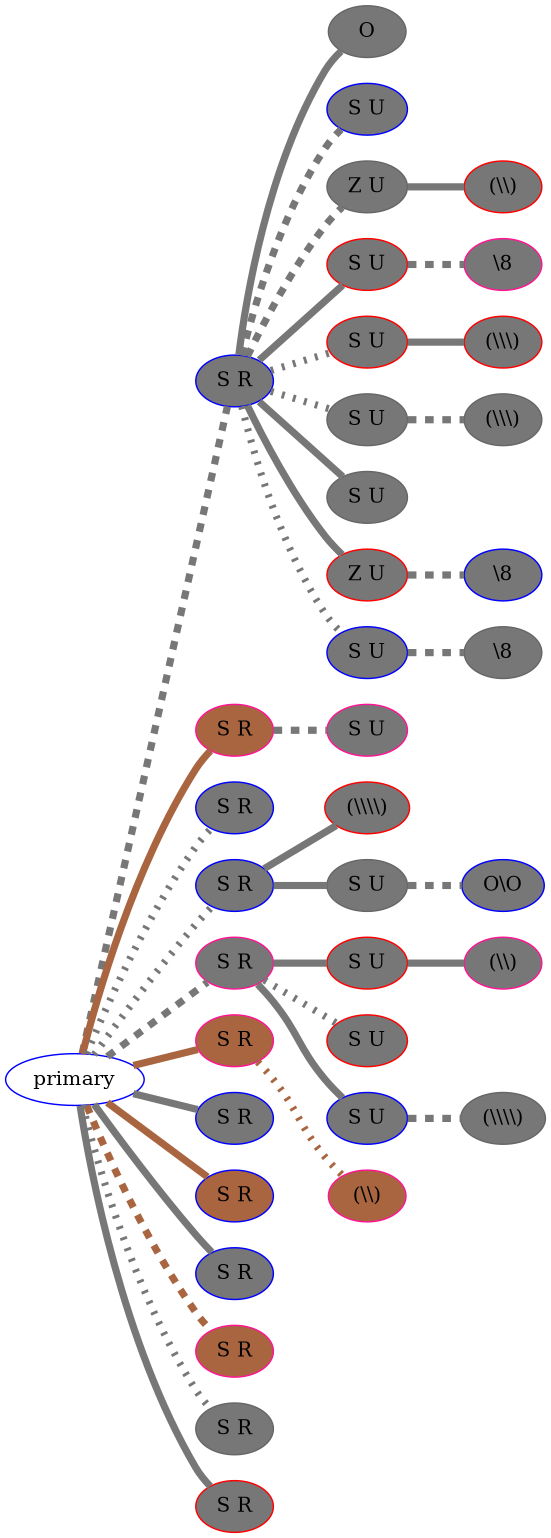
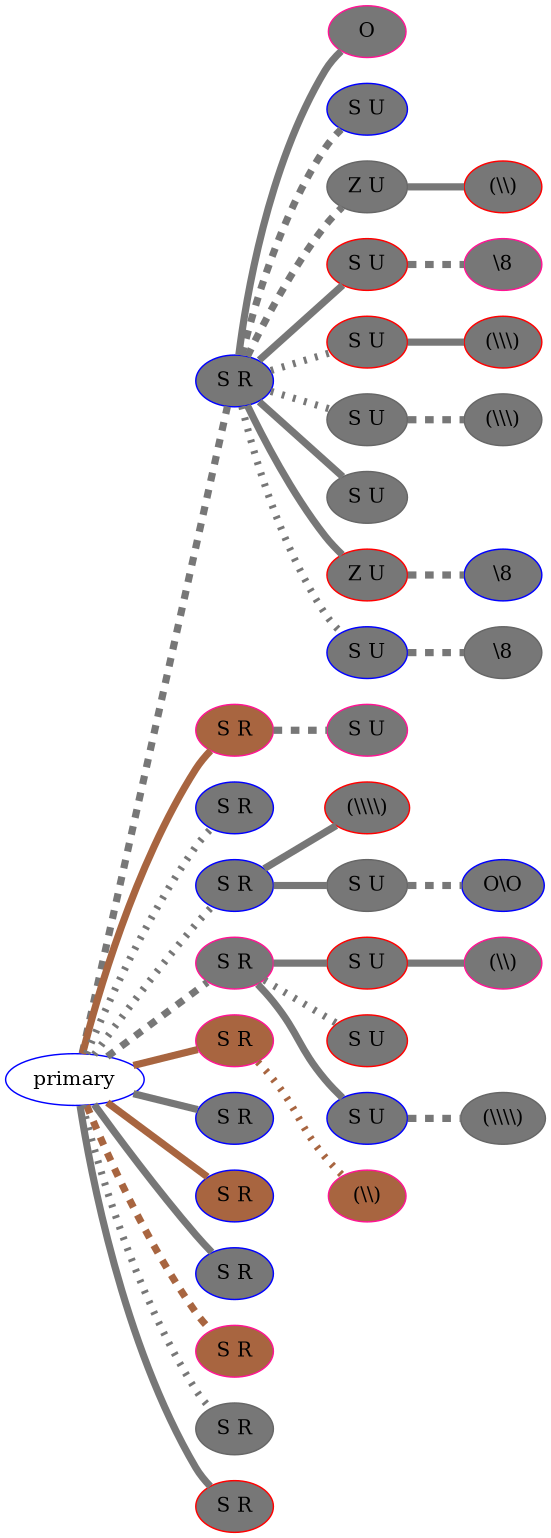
node "O": color gray40 -> deeppink
